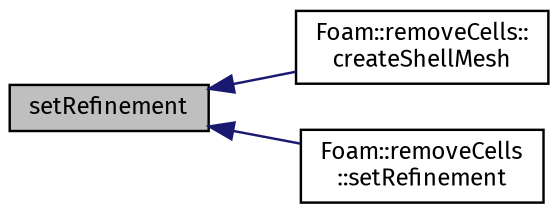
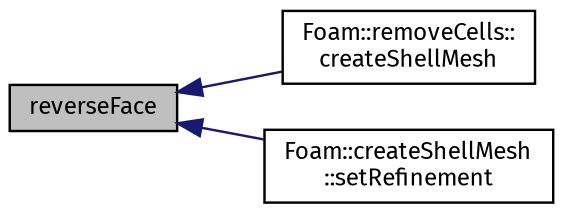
node "setRefinement": label "setRefinement" -> "reverseFace"
node "Foam::removeCells ::setRefinement": label "Foam::removeCells ::setRefinement" -> "Foam::createShellMesh ::setRefinement"
